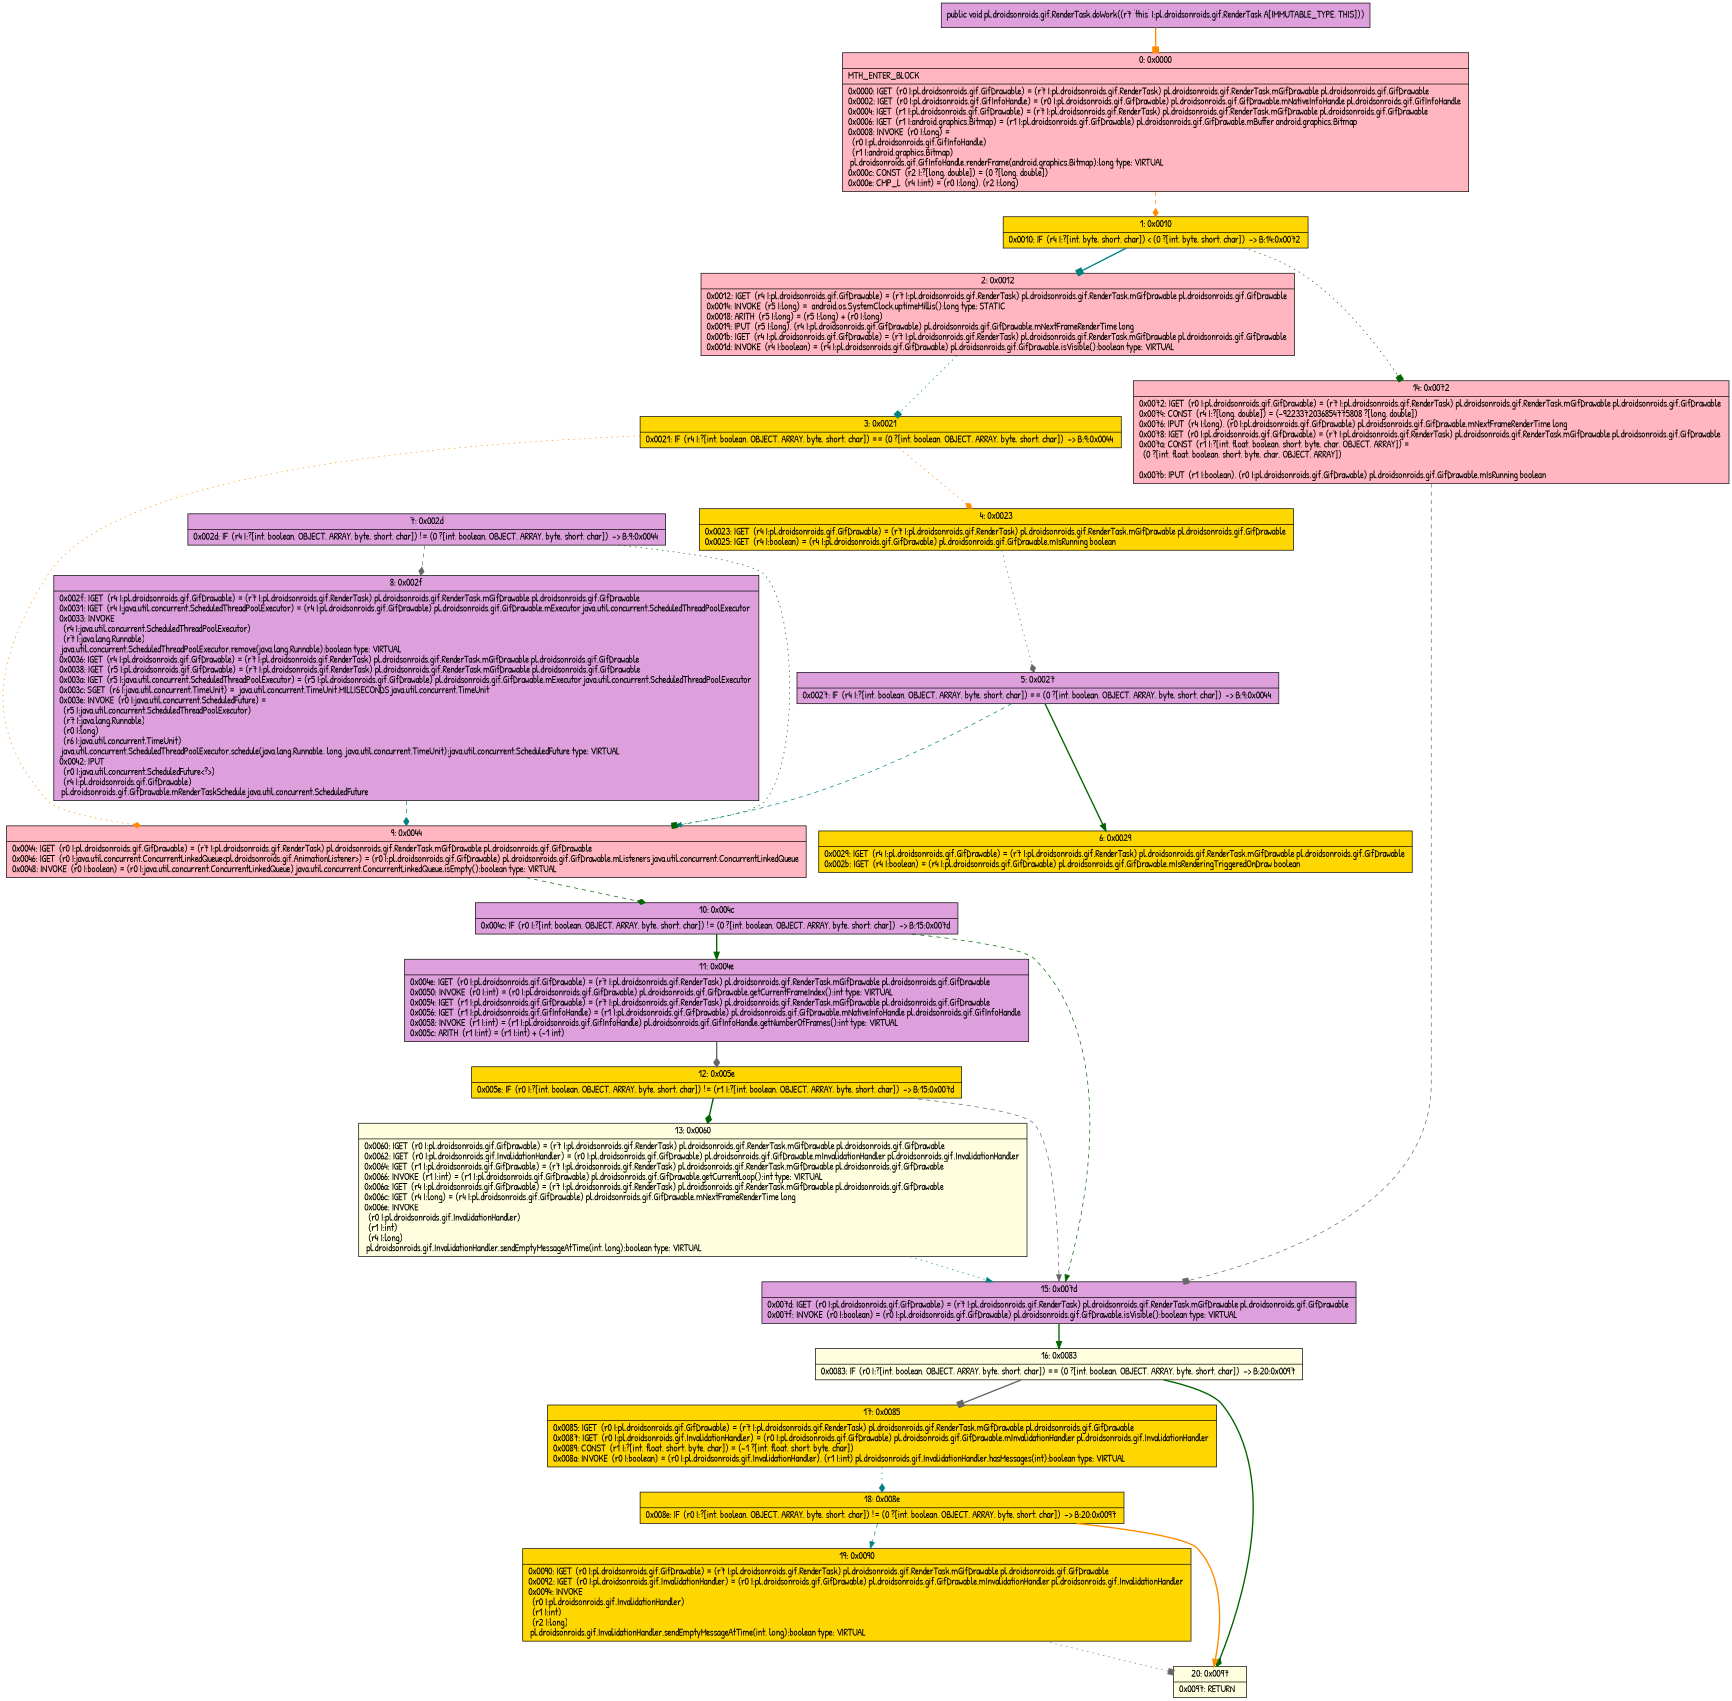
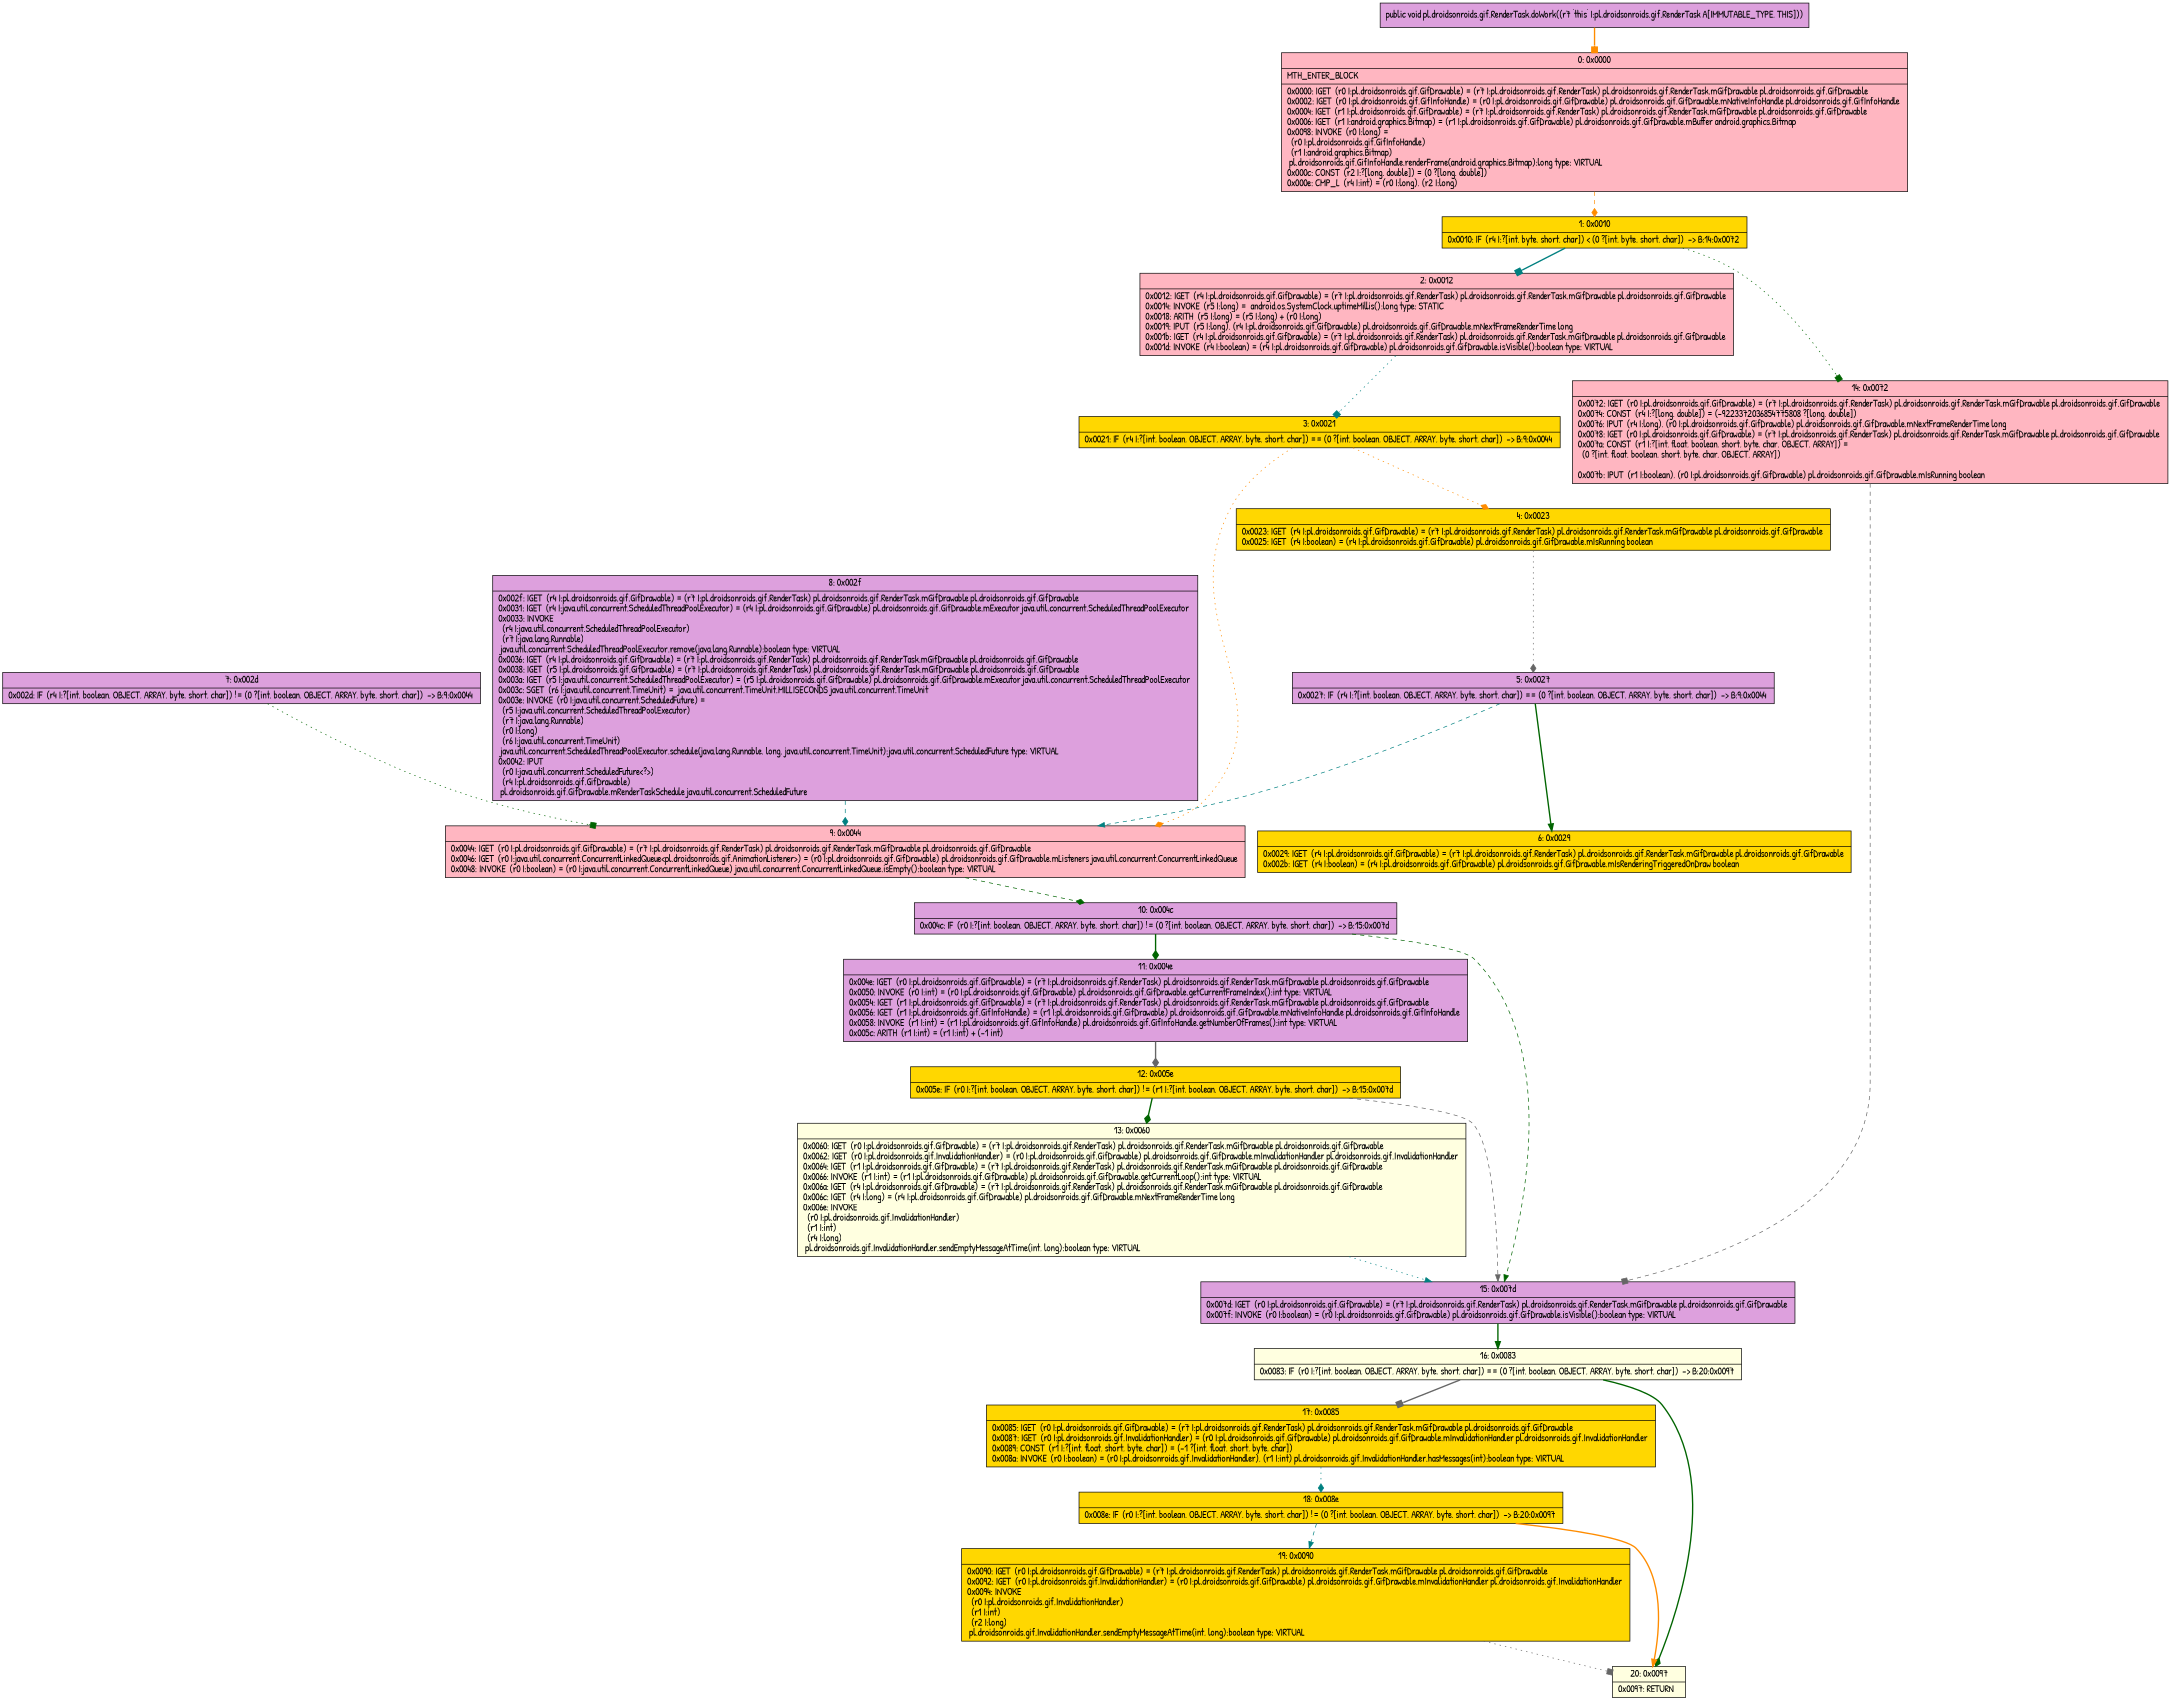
node "0: 0x0000": text "0x0008: INVOKE  (r0 I:long) =" -> "0x0098: INVOKE  (r0 I:long) ="
edge "7: 0x002d" -> "8: 0x002f": removed
edge "10: 0x004c" -> "11: 0x004e": arrowhead normal -> diamond
